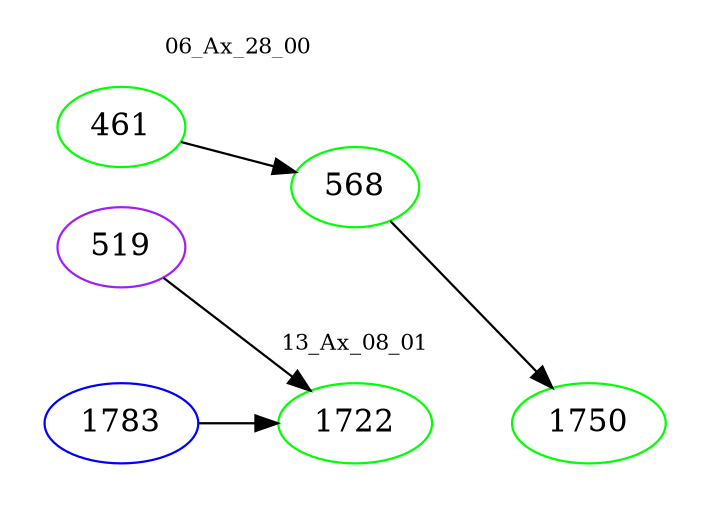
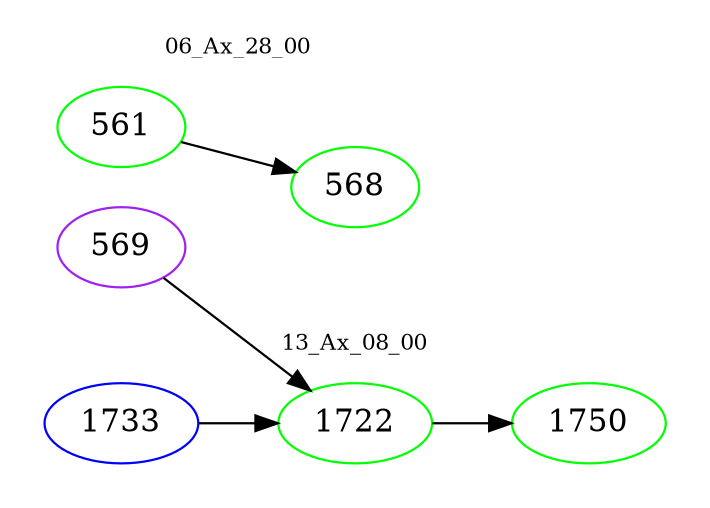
node "461": label "461" -> "561"
node "519": label "519" -> "569"
edge "568" -> "1750": now "1722" -> "1750"
cluster "13_Ax_08_01": label "13_Ax_08_01" -> "13_Ax_08_00"
node "1783": label "1783" -> "1733"
